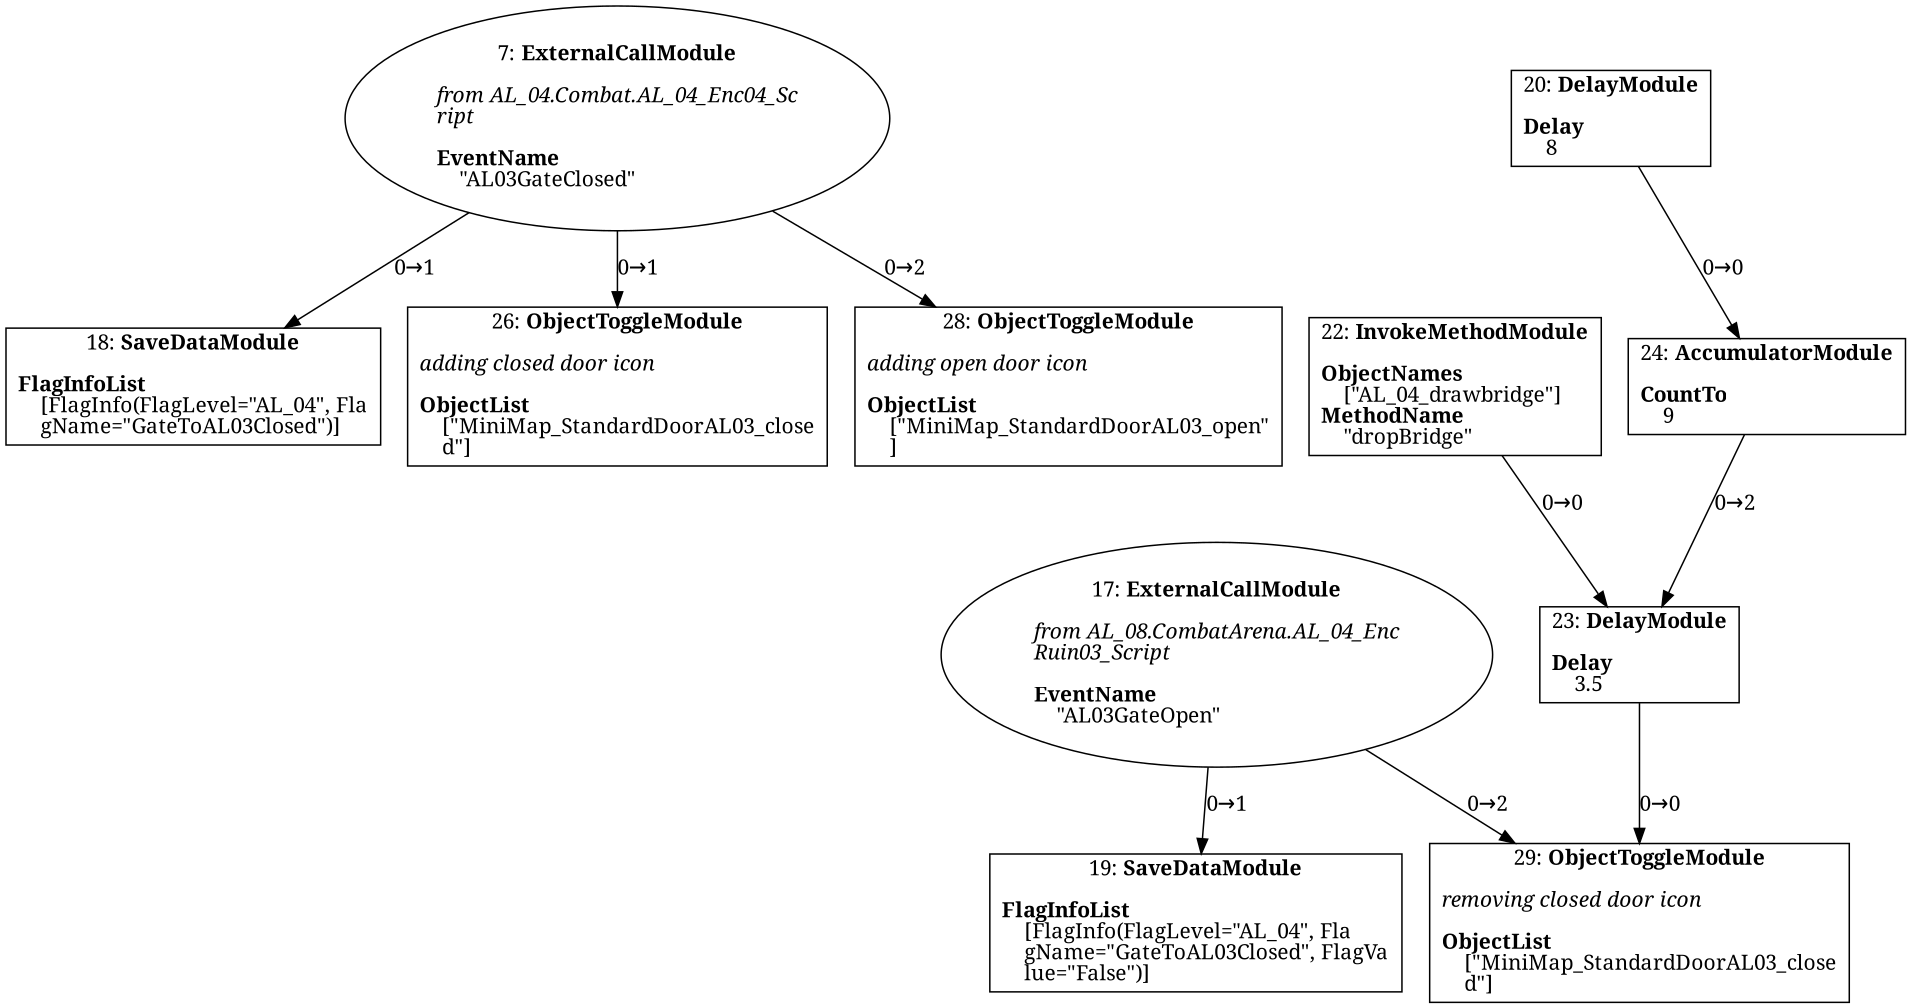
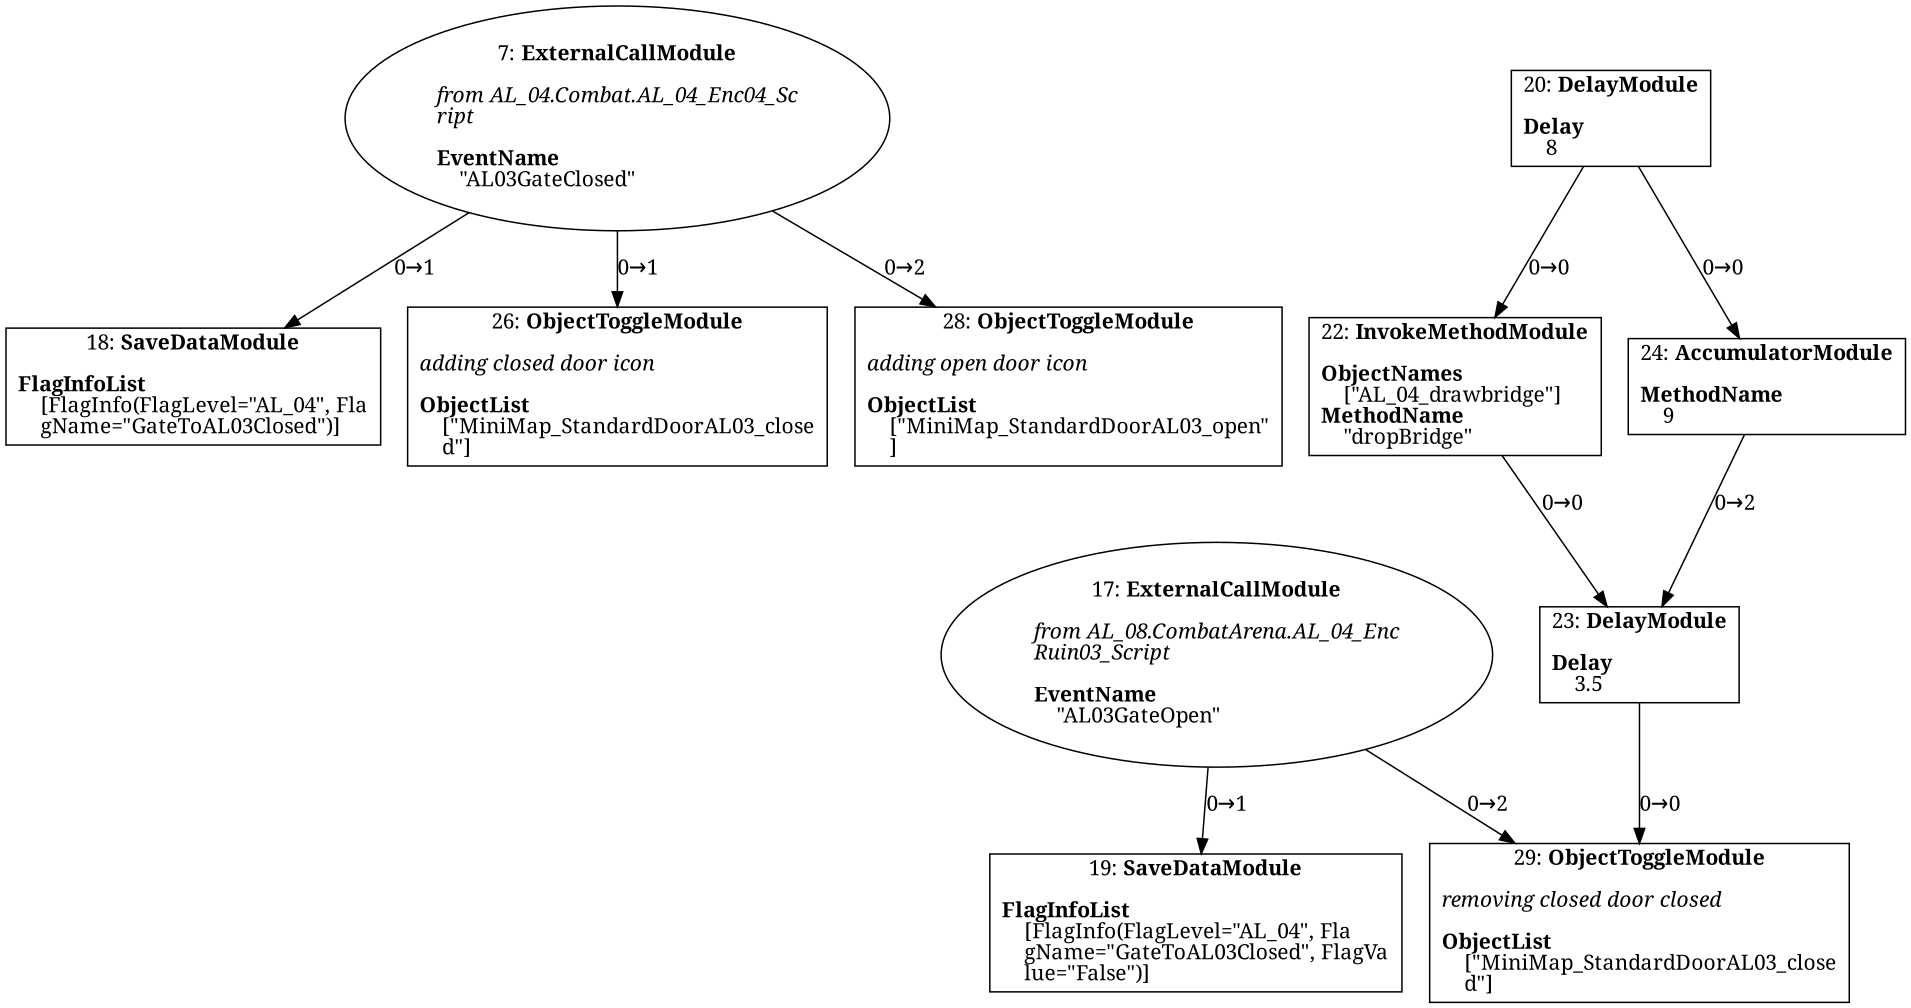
edge "20:" -> "22:": added, label "0→0"
node "24:": text "CountTo" -> "MethodName"
node "29:": text "removing closed door icon" -> "removing closed door closed"
